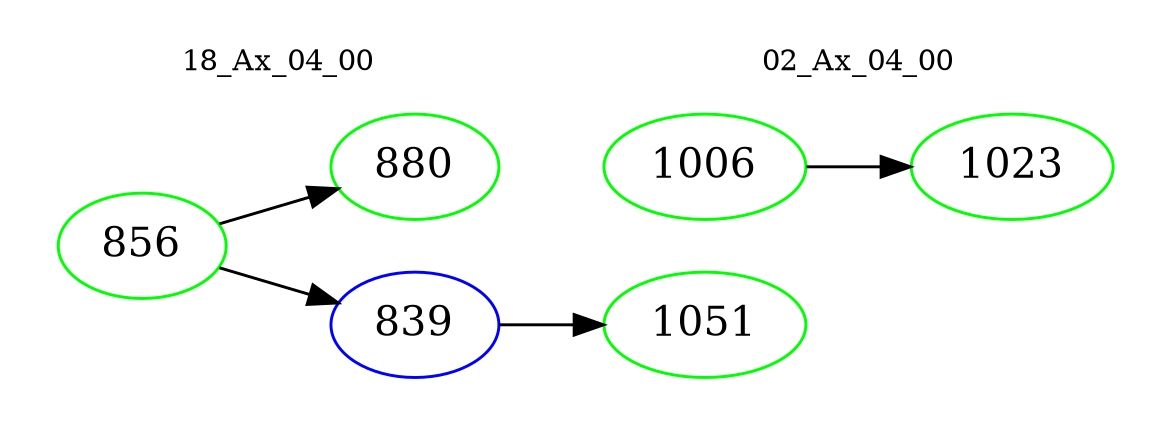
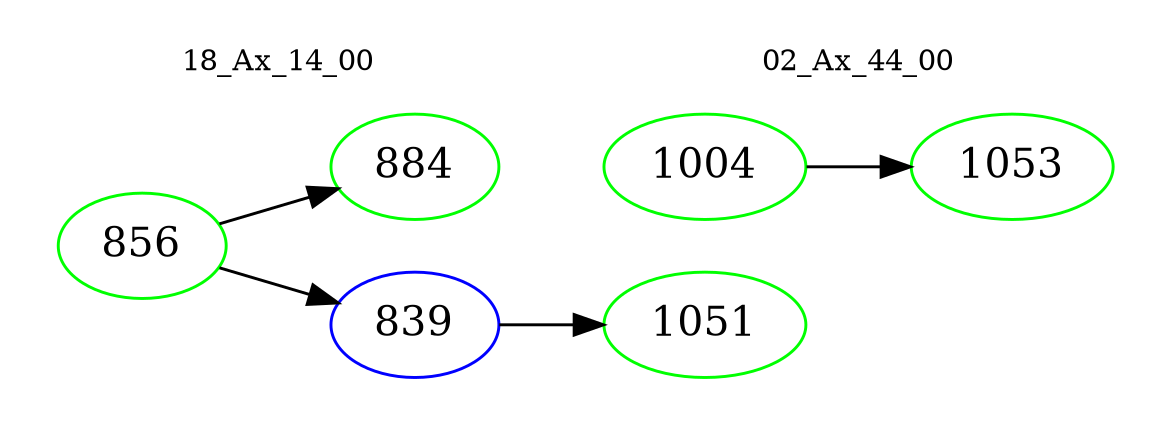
cluster "18_Ax_04_00": label "18_Ax_04_00" -> "18_Ax_14_00"
cluster "02_Ax_04_00": label "02_Ax_04_00" -> "02_Ax_44_00"
node "880": label "880" -> "884"
node "1006": label "1006" -> "1004"
node "1023": label "1023" -> "1053"
